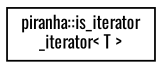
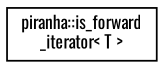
node "piranha::is_iterator _iterator< T >": label "piranha::is_iterator _iterator< T >" -> "piranha::is_forward _iterator< T >"
